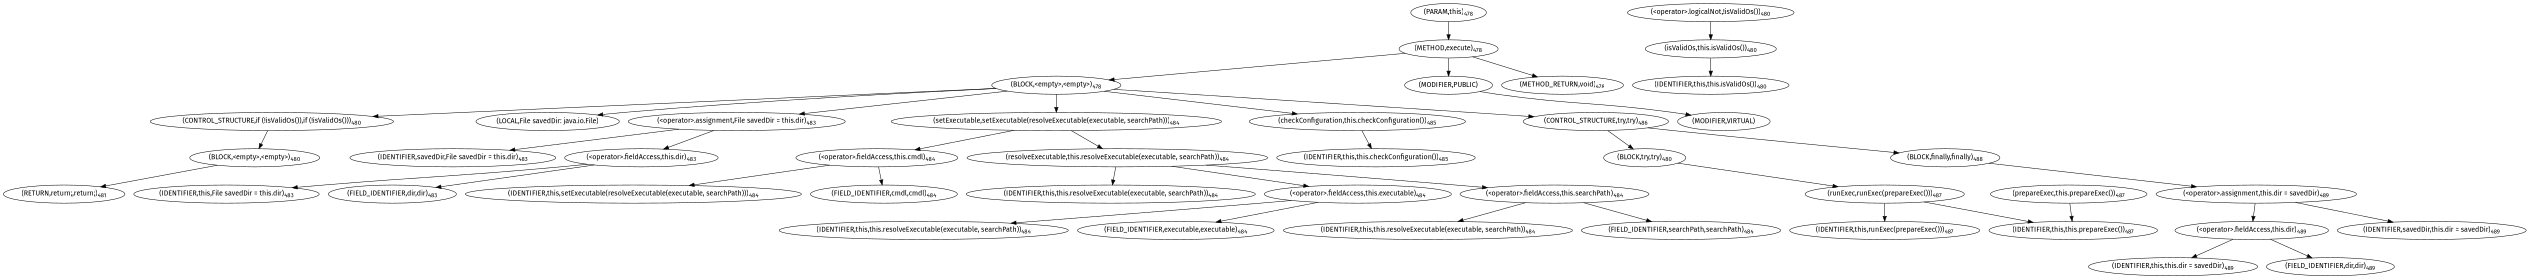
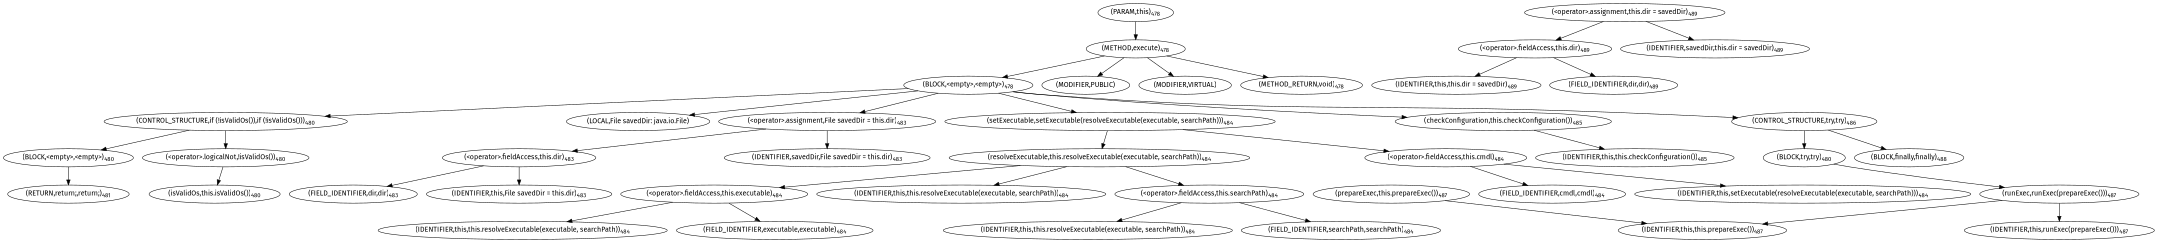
node "(IDENTIFIER,this,this.isValidOs())": removed
edge "(MODIFIER,PUBLIC)" -> "(MODIFIER,VIRTUAL)": now "(METHOD,execute)" -> "(MODIFIER,VIRTUAL)"
edge "(CONTROL_STRUCTURE,if (!isValidOs()),if (!isValidOs()))" -> "(<operator>.logicalNot,!isValidOs())": added
edge "(BLOCK,finally,finally)" -> "(<operator>.assignment,this.dir = savedDir)": removed
